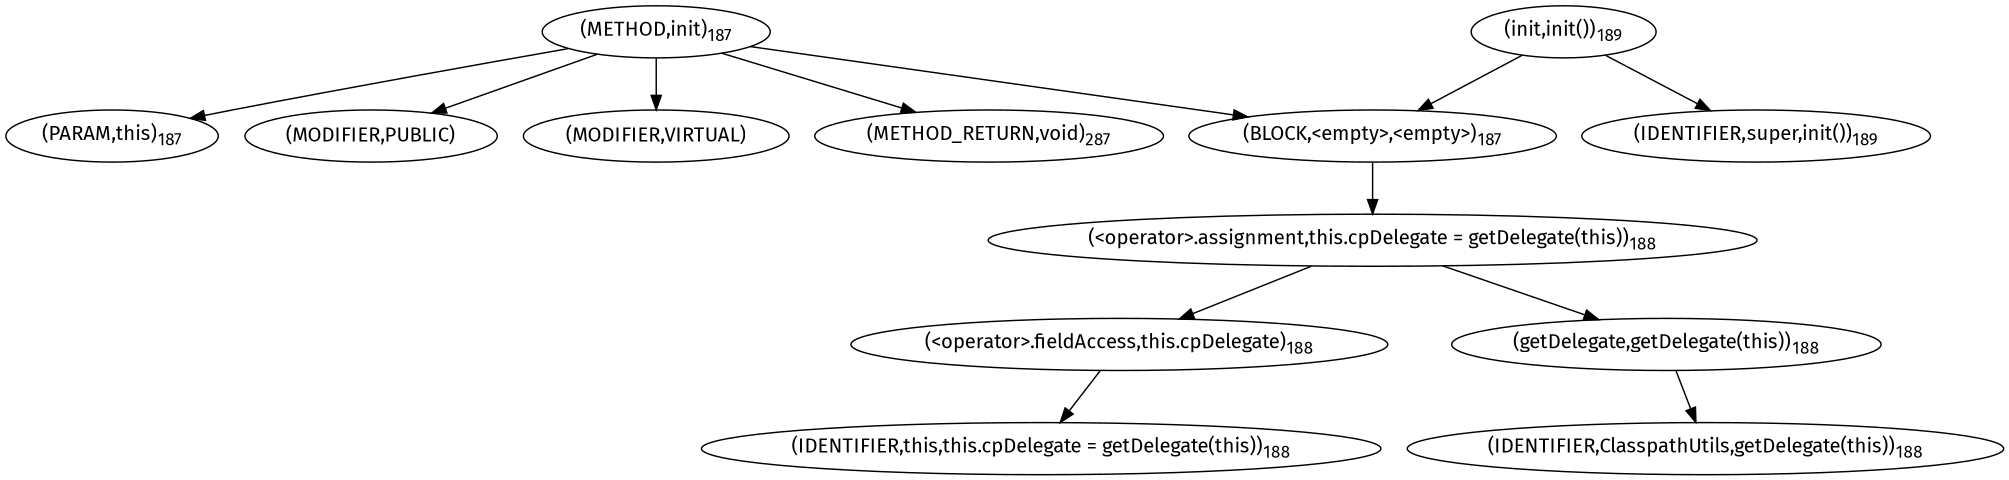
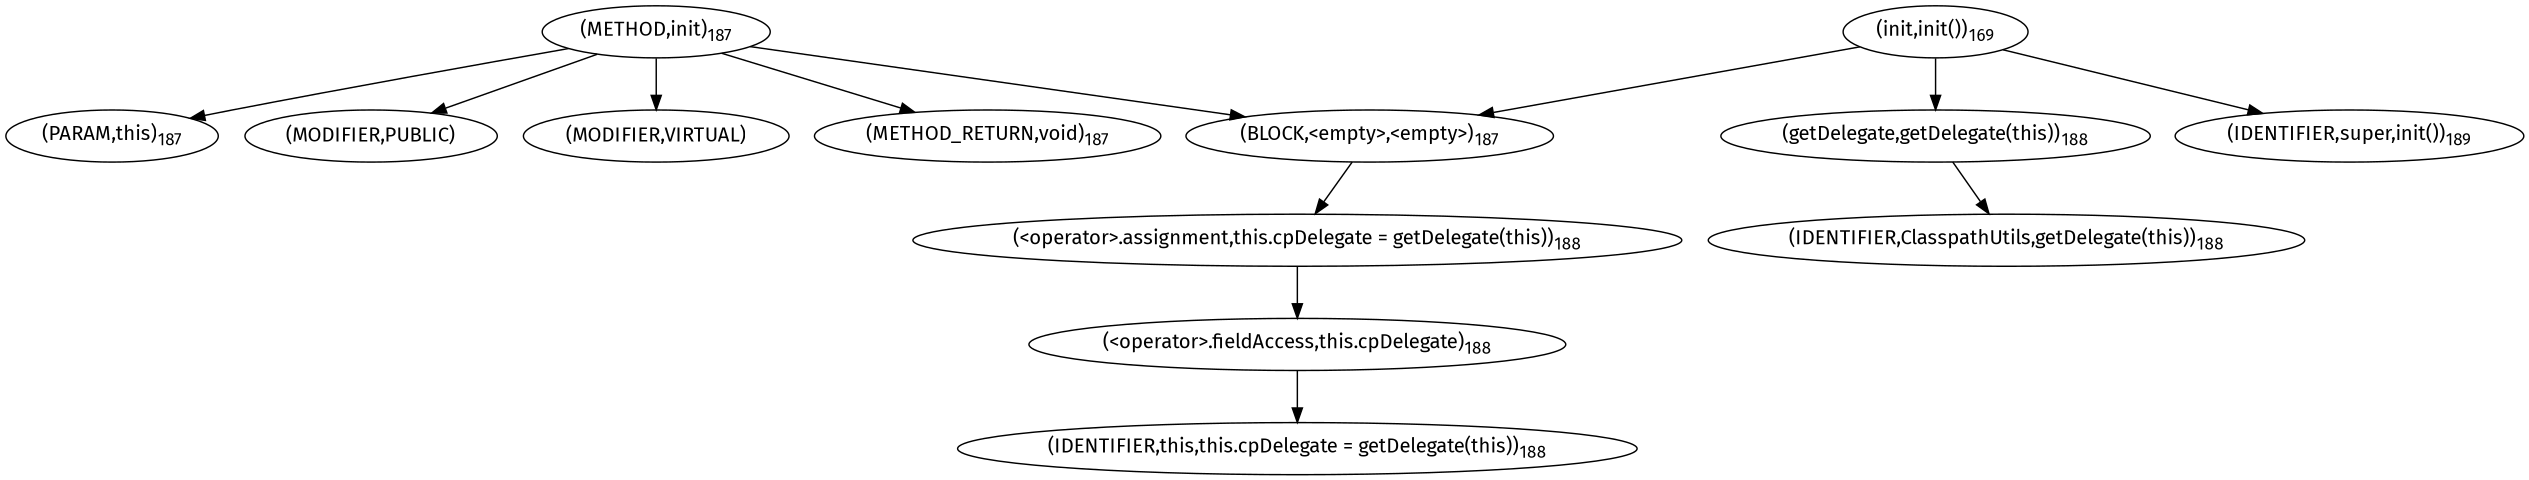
node "(init,init())": text "189" -> "169"
node "(METHOD_RETURN,void)": text "287" -> "187"
edge "(<operator>.assignment,this.cpDelegate = getDelegate(this))" -> "(getDelegate,getDelegate(this))": now "(init,init())" -> "(getDelegate,getDelegate(this))"
